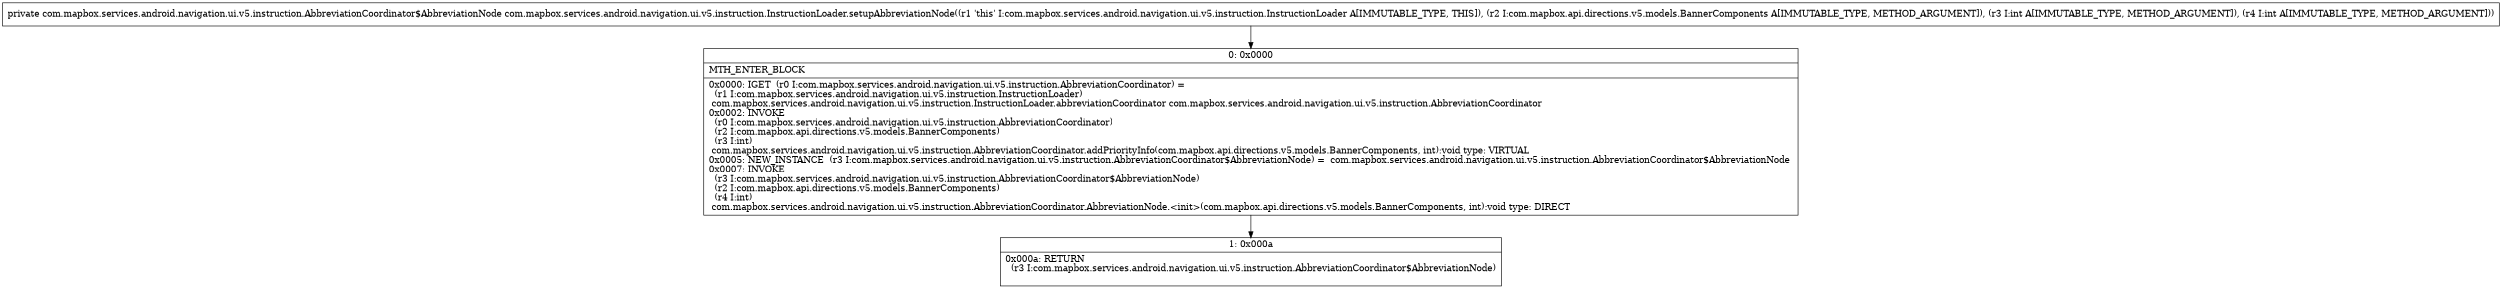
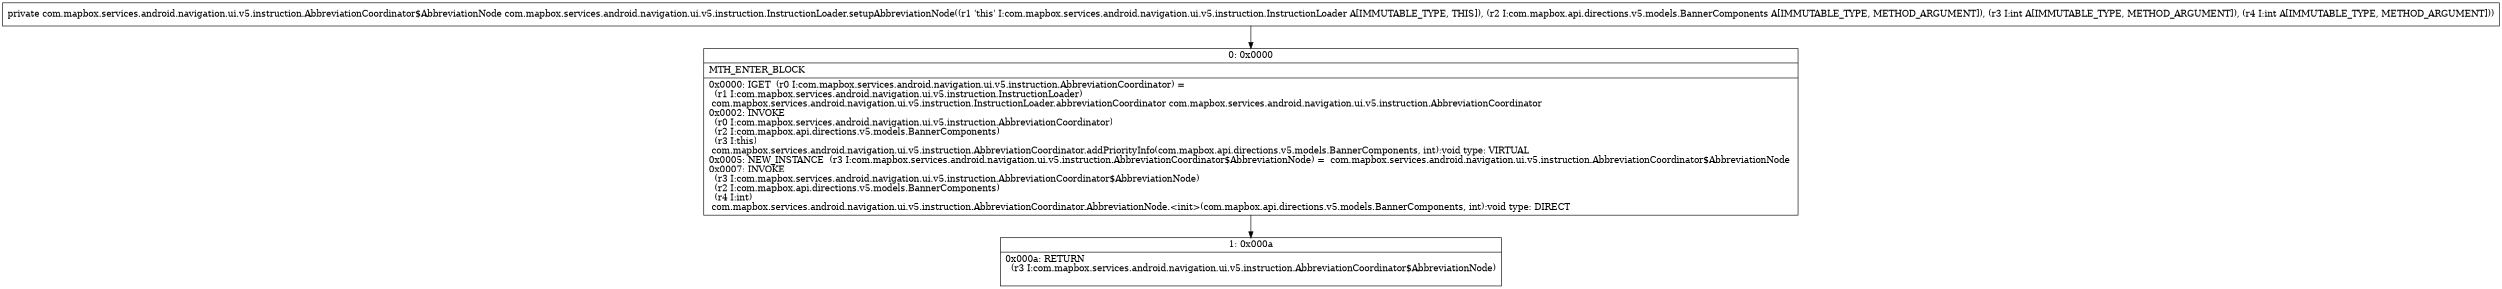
node "0: 0x0000": text "(r3 I:int)" -> "(r3 I:this)"
